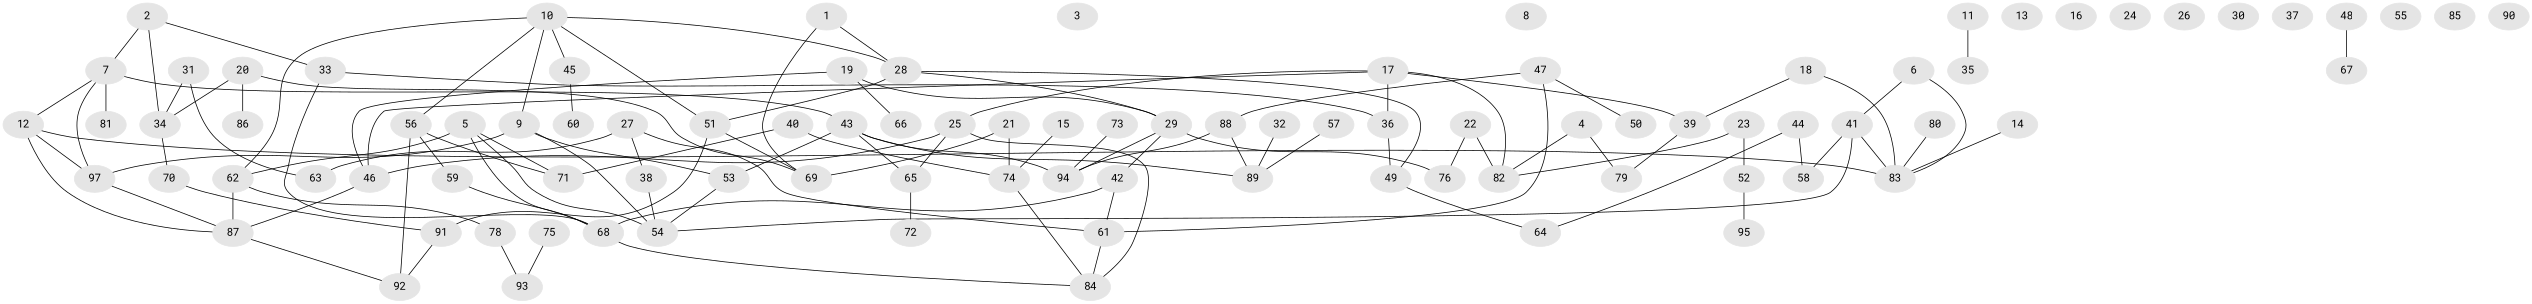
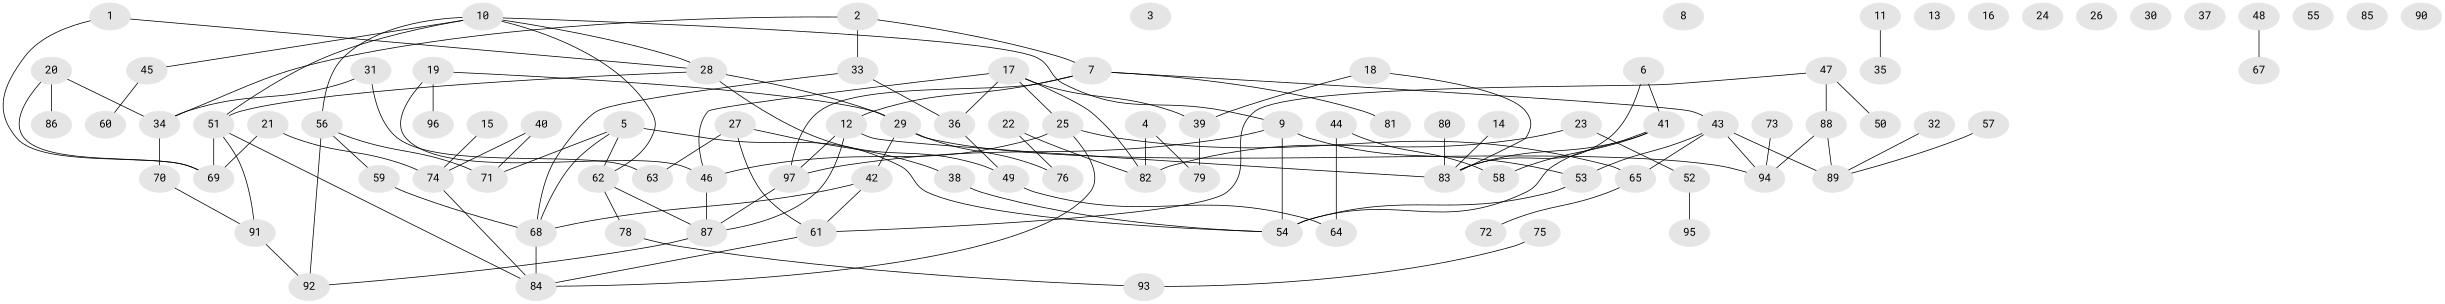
node "66": label "66" -> "96"
edge "51" -- "84": added
